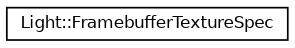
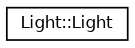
node "Light::FramebufferTextureSpec": label "Light::FramebufferTextureSpec" -> "Light::Light"
